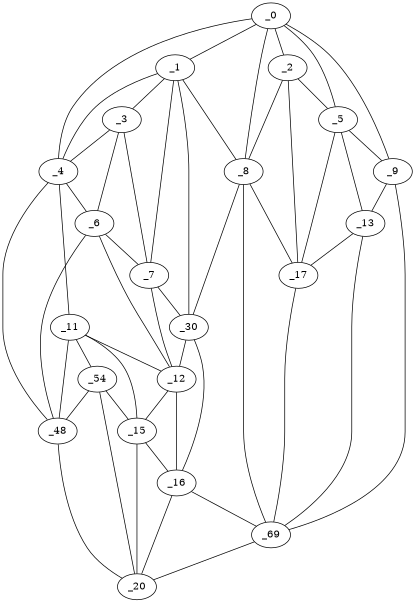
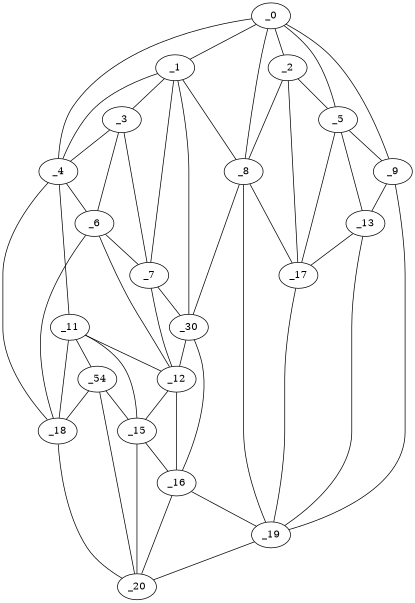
node "_48": label "_48" -> "_18"
node "_69": label "_69" -> "_19"
